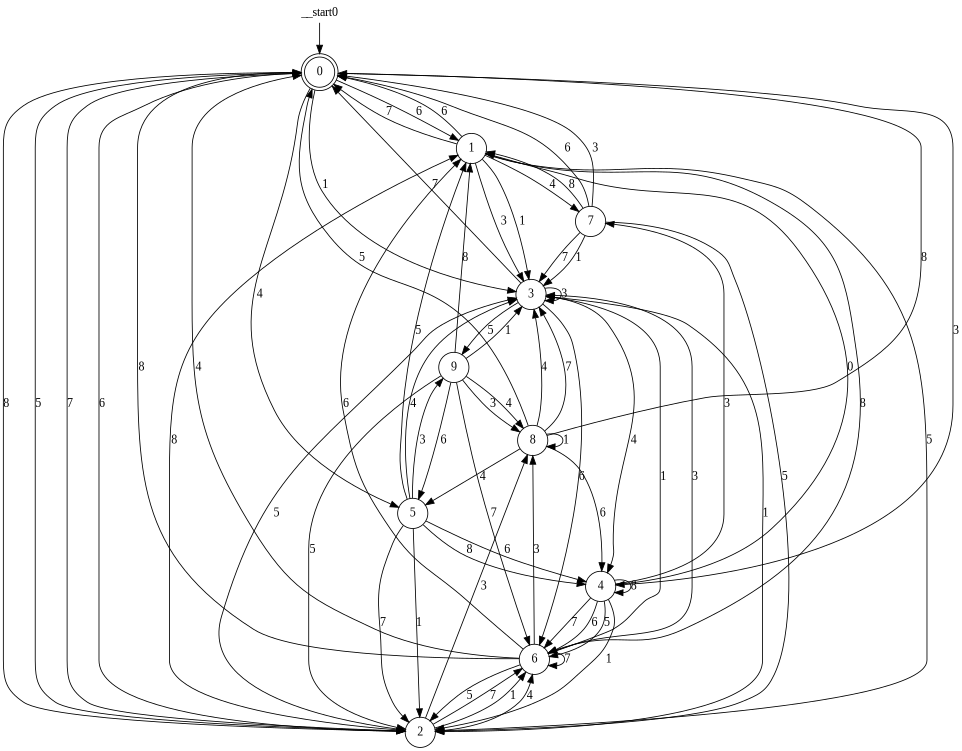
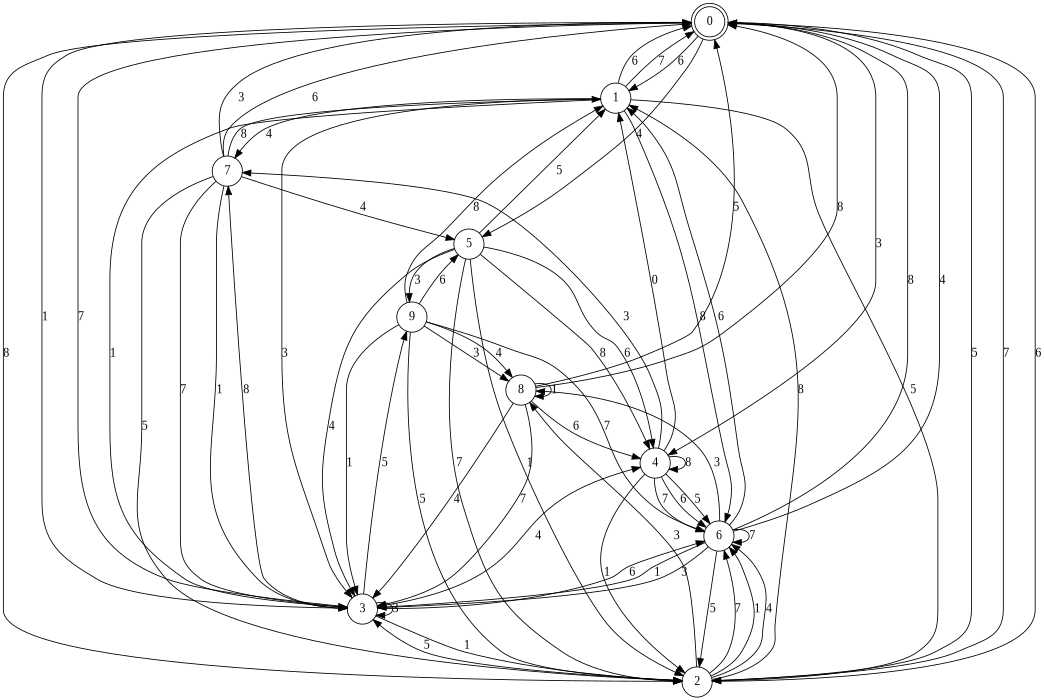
node "__start0": removed
edge "3" -> "7": added, label "8"
edge "8" -> "5": now "7" -> "5"
